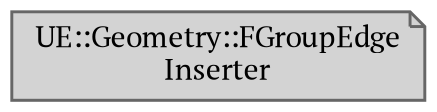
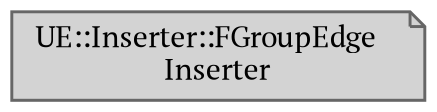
node "UE::Geometry::FGroupEdge Inserter": label "UE::Geometry::FGroupEdge Inserter" -> "UE::Inserter::FGroupEdge Inserter"
